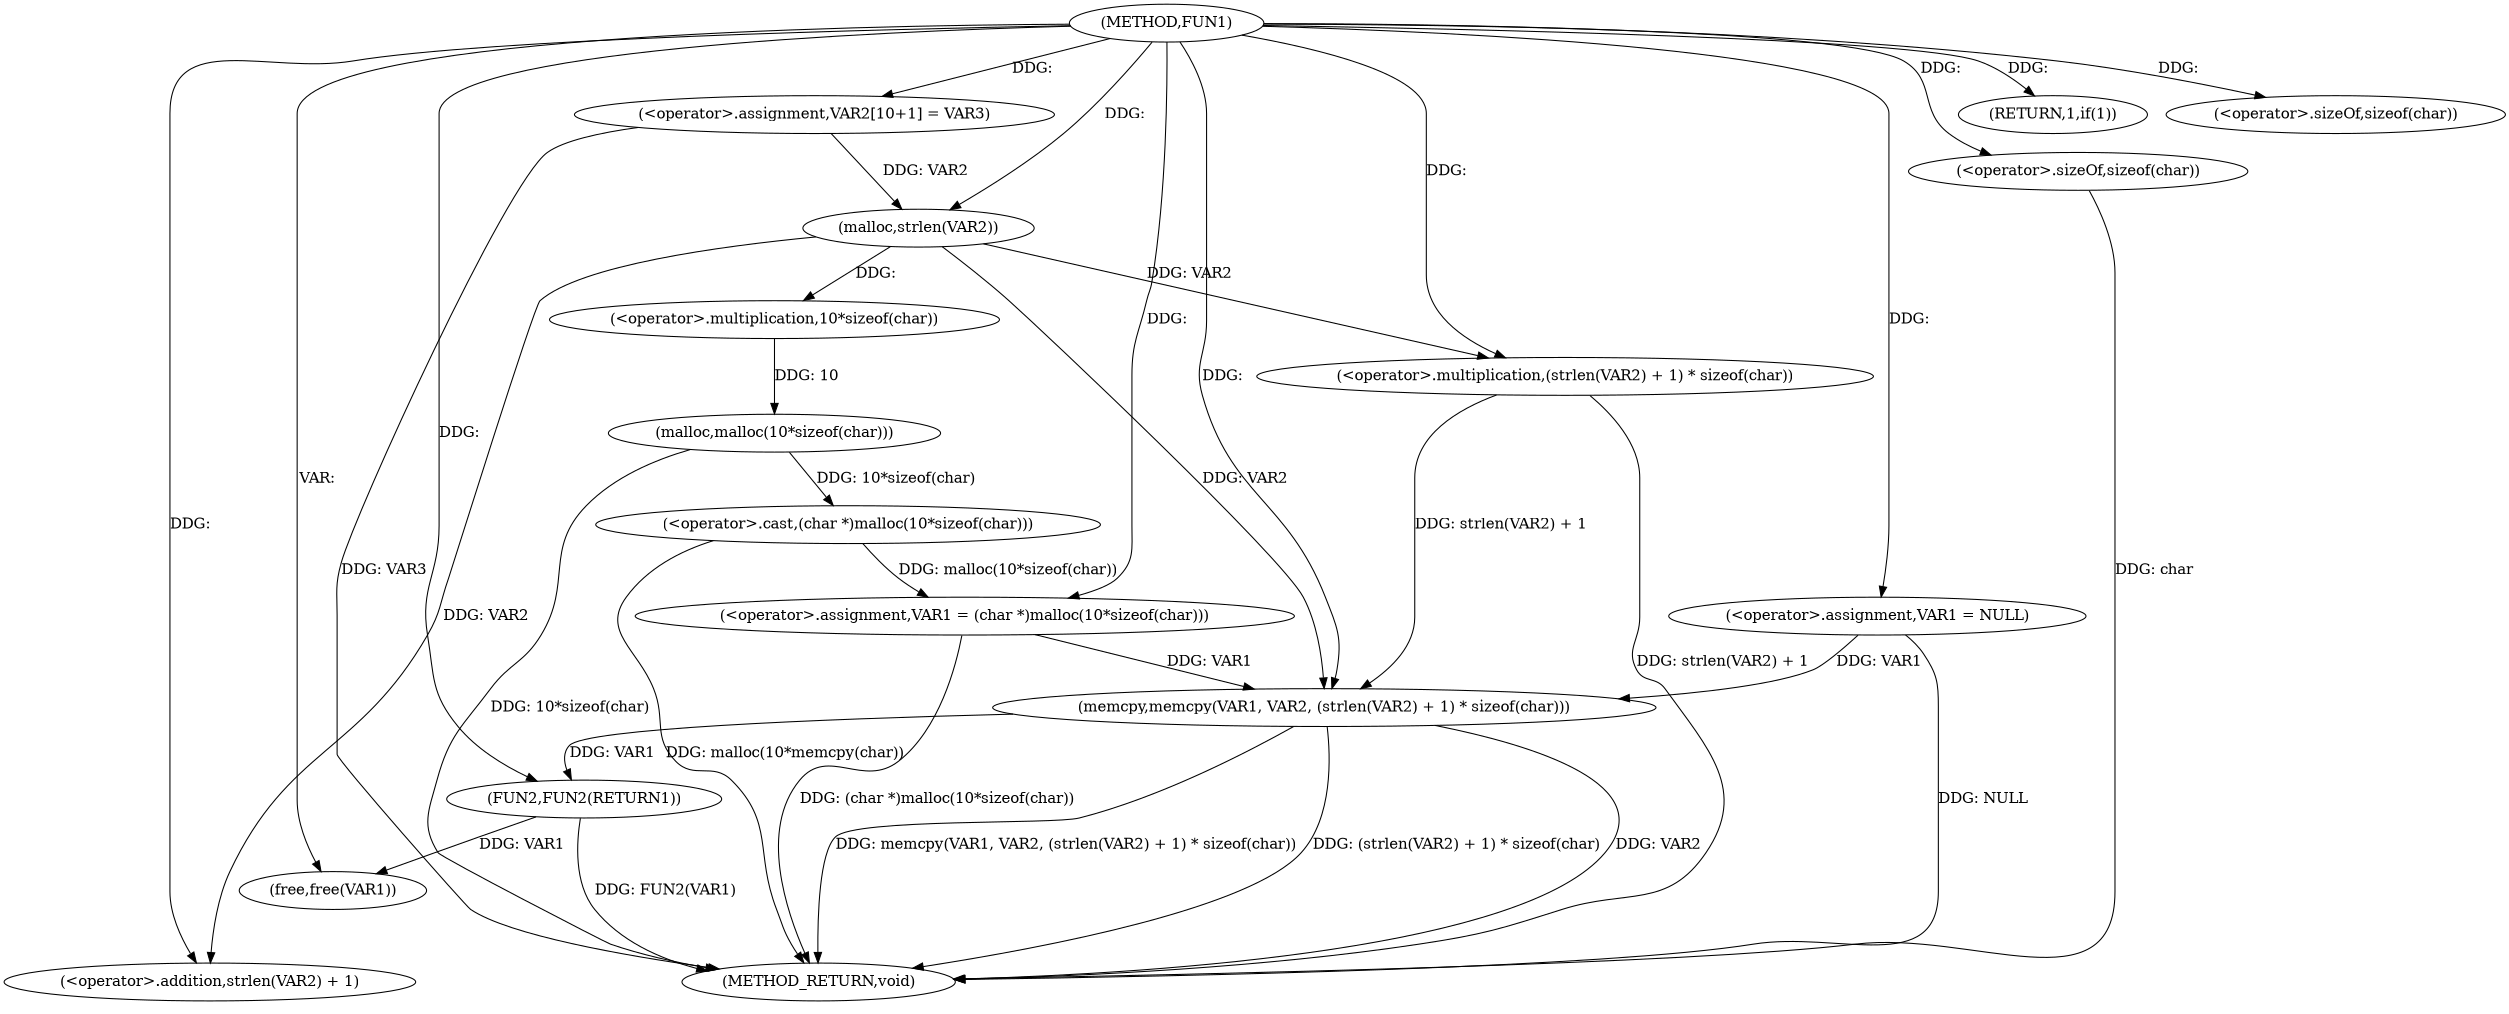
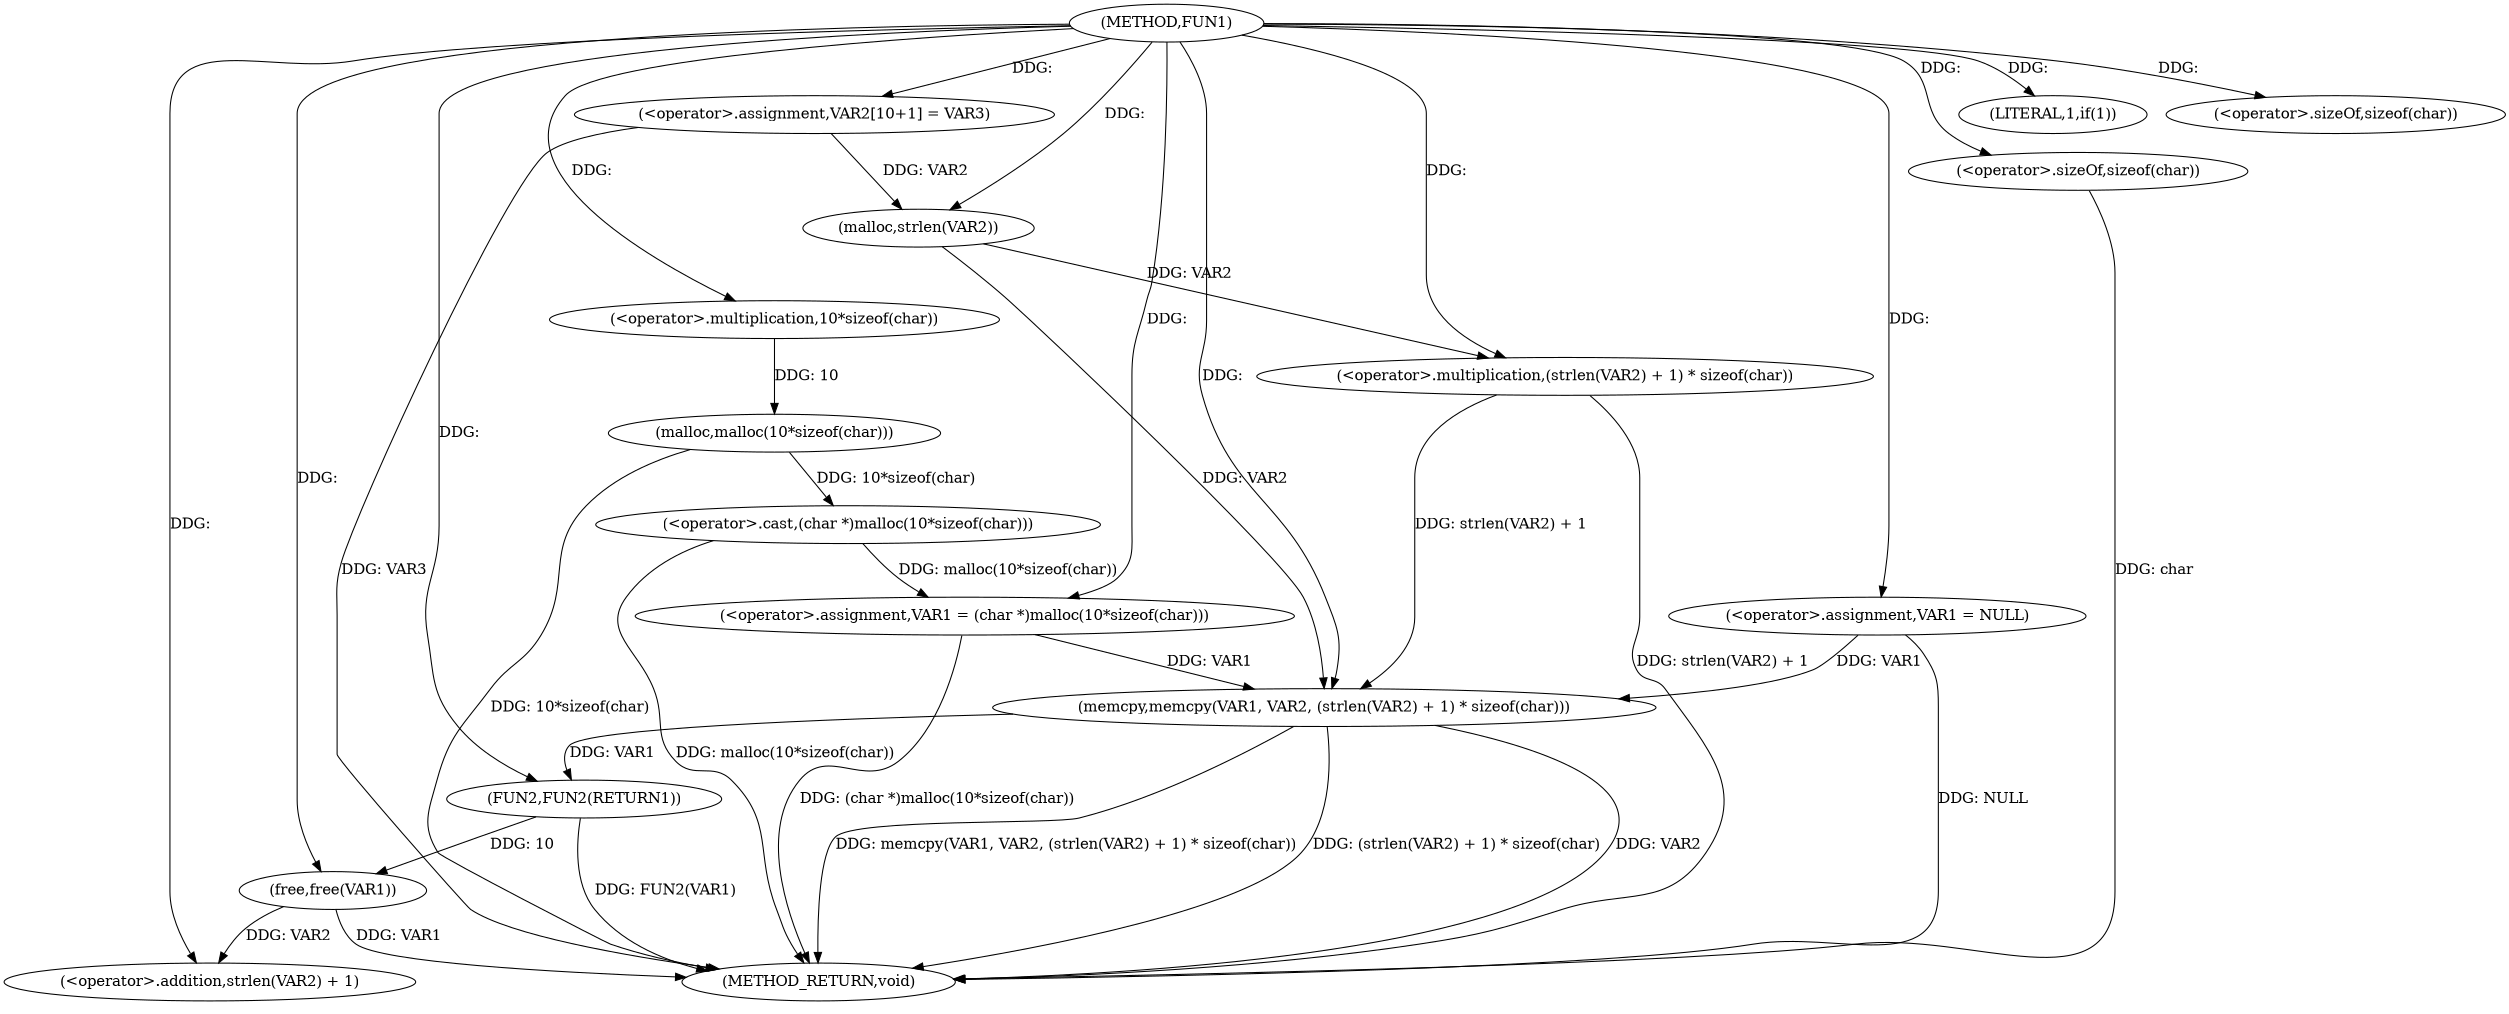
node "(RETURN,1,if(1))": label "(RETURN,1,if(1))" -> "(LITERAL,1,if(1))"
edge "(malloc,strlen(VAR2))" -> "(<operator>.multiplication,10*sizeof(char))": now "(METHOD,FUN1)" -> "(<operator>.multiplication,10*sizeof(char))"
edge "(METHOD,FUN1)" -> "(free,free(VAR1))": label "VAR: " -> "DDG: "
edge "(malloc,strlen(VAR2))" -> "(<operator>.addition,strlen(VAR2) + 1)": now "(free,free(VAR1))" -> "(<operator>.addition,strlen(VAR2) + 1)"
edge "(<operator>.cast,(char *)malloc(10*sizeof(char)))" -> "(METHOD_RETURN,void)": label "DDG: malloc(10*memcpy(char))" -> "DDG: malloc(10*sizeof(char))"
edge "(FUN2,FUN2(RETURN1))" -> "(free,free(VAR1))": label "DDG: VAR1" -> "DDG: 10"
edge "(free,free(VAR1))" -> "(METHOD_RETURN,void)": added, label "DDG: VAR1"
